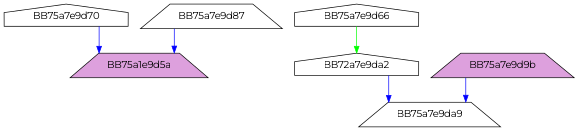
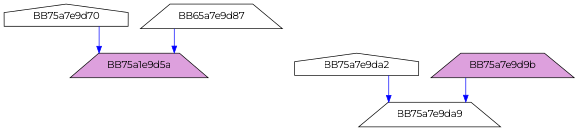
node "BB75a7e9d87": label "BB75a7e9d87" -> "BB65a7e9d87"
node "BB75a7e9d66": removed
node "BB72a7e9da2": label "BB72a7e9da2" -> "BB75a7e9da2"
